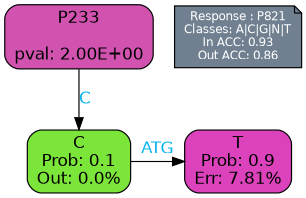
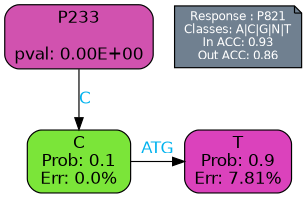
node "P233 pval: 2.00E+00": label "P233 pval: 2.00E+00" -> "P233 pval: 0.00E+00"
node "C Prob: 0.1 Out: 0.0%": label "C Prob: 0.1 Out: 0.0%" -> "C Prob: 0.1 Err: 0.0%"
